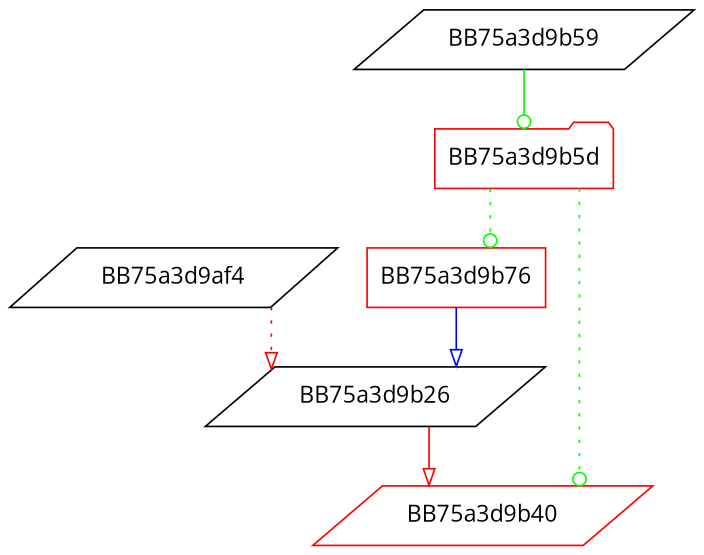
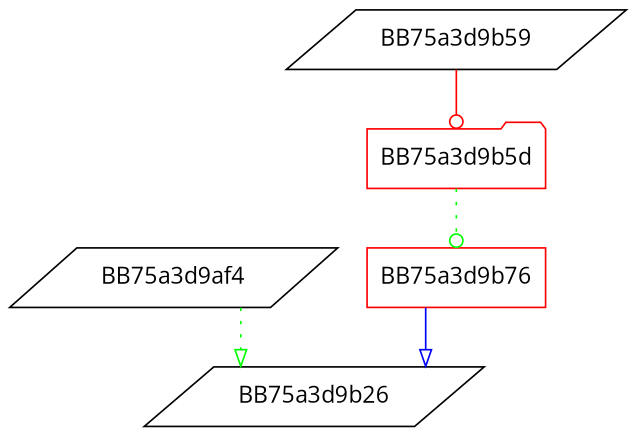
edge "BB75a3d9b59" -> "BB75a3d9b5d": color green -> red
edge "BB75a3d9af4" -> "BB75a3d9b26": color red -> green
node "BB75a3d9b40": removed
